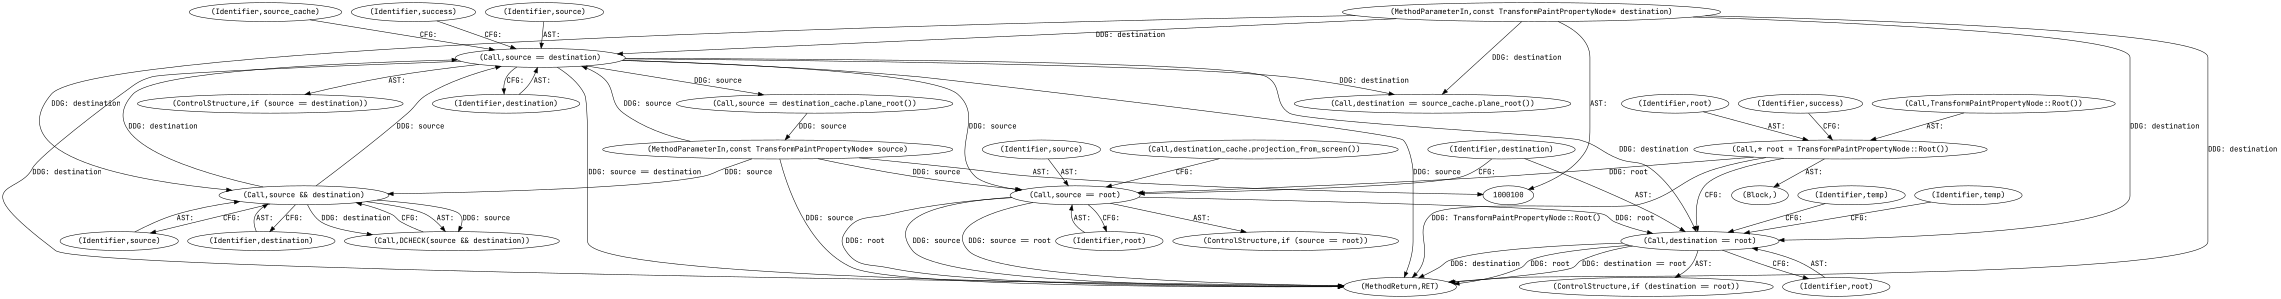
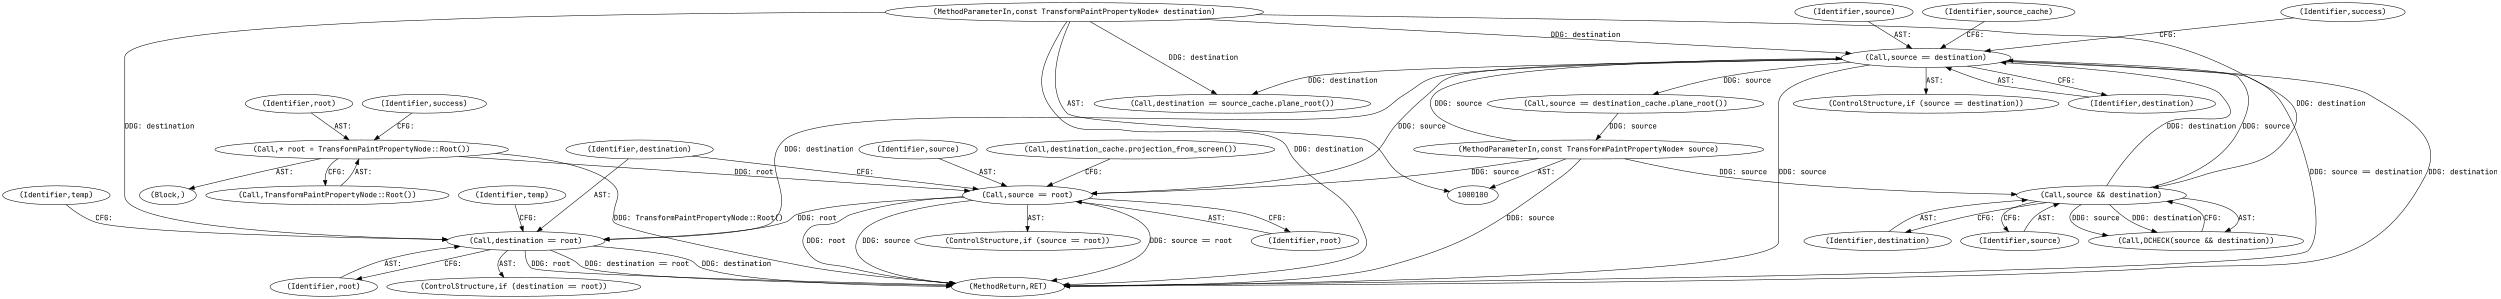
edge "(Call,* root = TransformPaintPropertyNode::Root())" -> "(Call,destination == root)": now "(Call,* root = TransformPaintPropertyNode::Root())" -> "(Call,TransformPaintPropertyNode::Root())"
